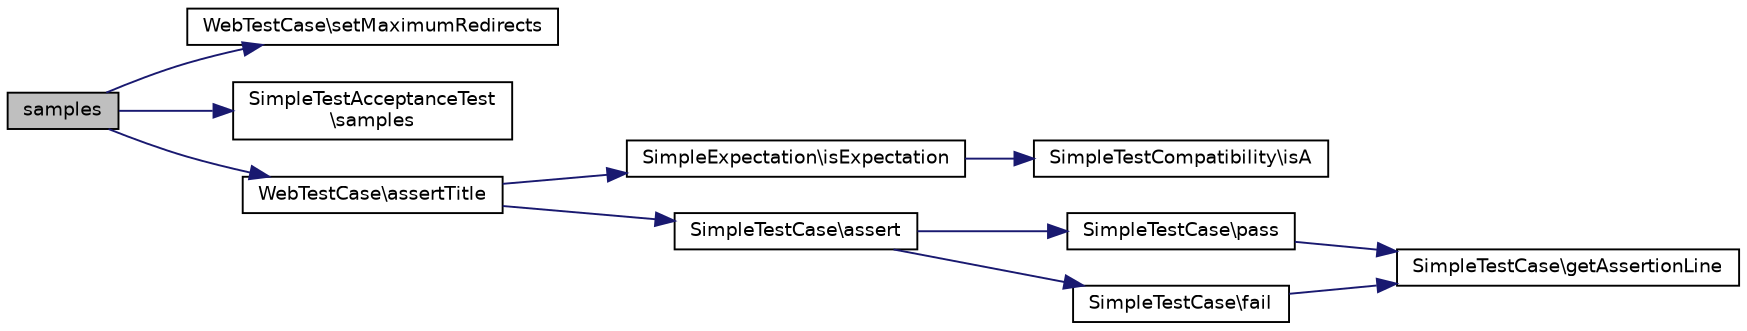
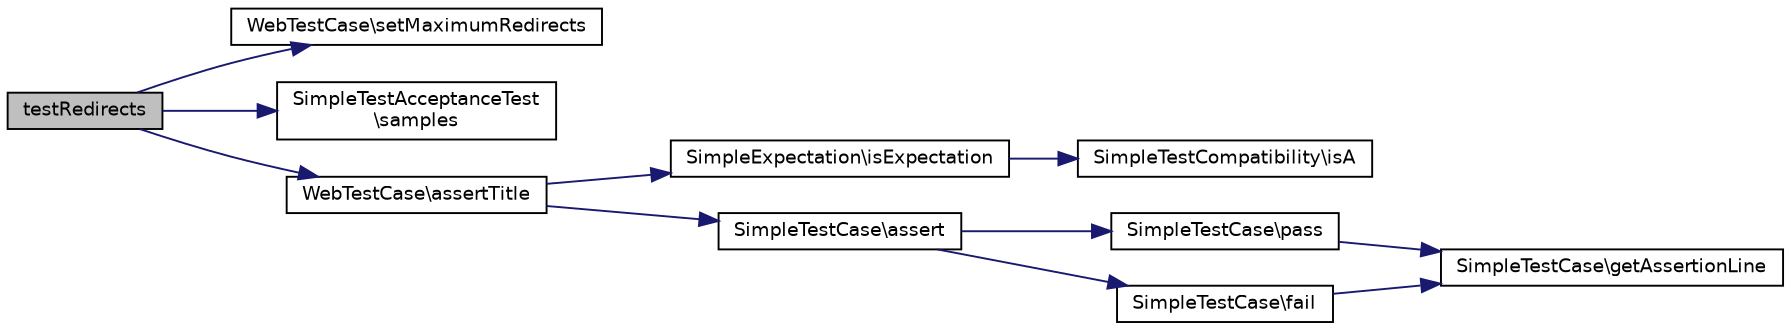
node "samples": label "samples" -> "testRedirects"
